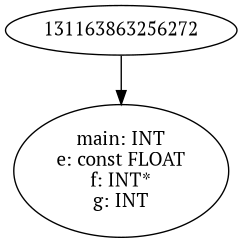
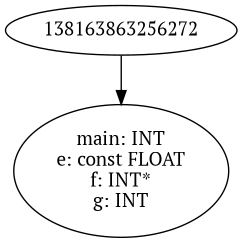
node "131163863256272": label "131163863256272" -> "138163863256272"
